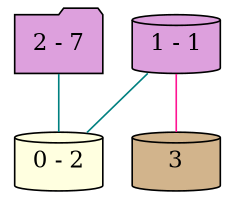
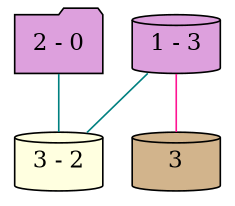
node "2 - 7": label "2 - 7" -> "2 - 0"
node "1 - 1": label "1 - 1" -> "1 - 3"
node "0 - 2": label "0 - 2" -> "3 - 2"
